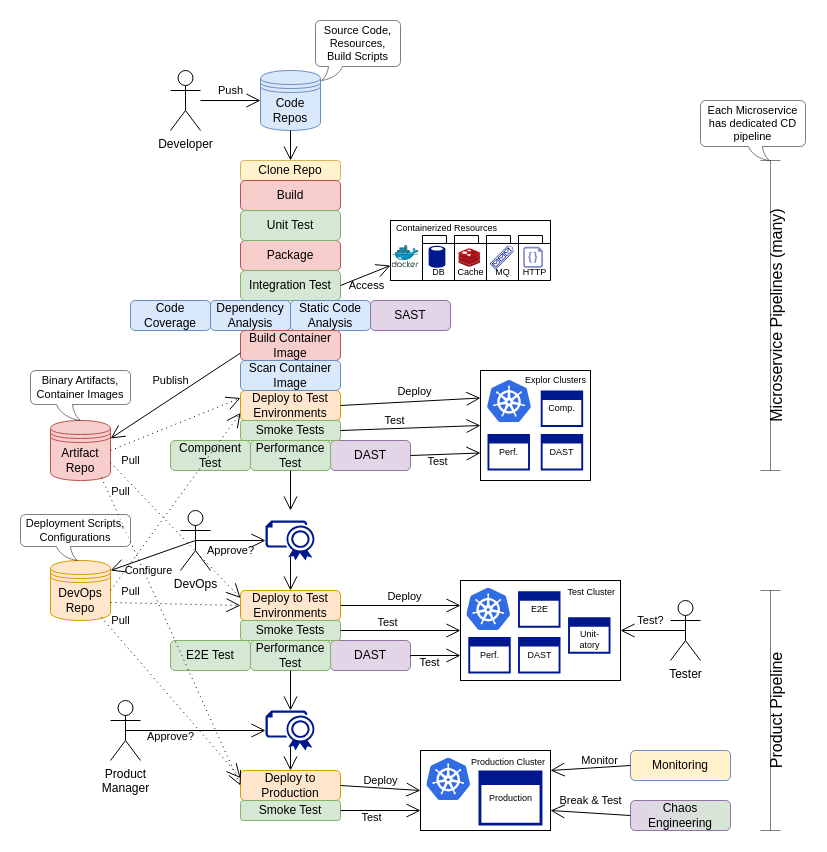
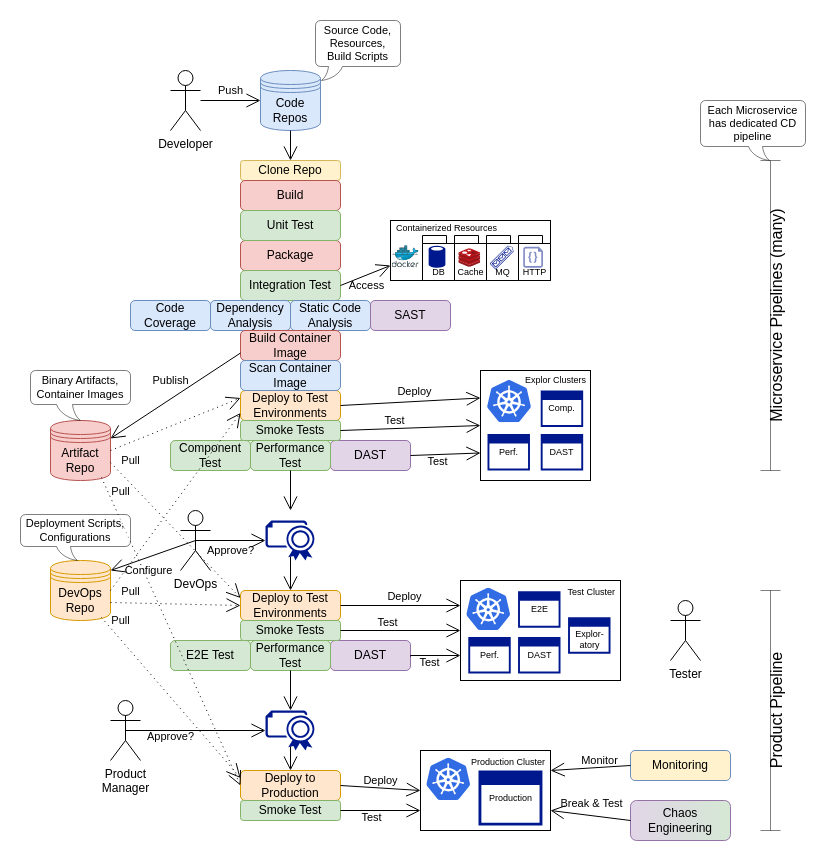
edge "Tester" -> "Test Cluster": removed, label "Test?"
node "Unit- atory": label "Unit- atory" -> "Explor- atory"
node "Chaos Engineering": size 100x30 -> 100x40
